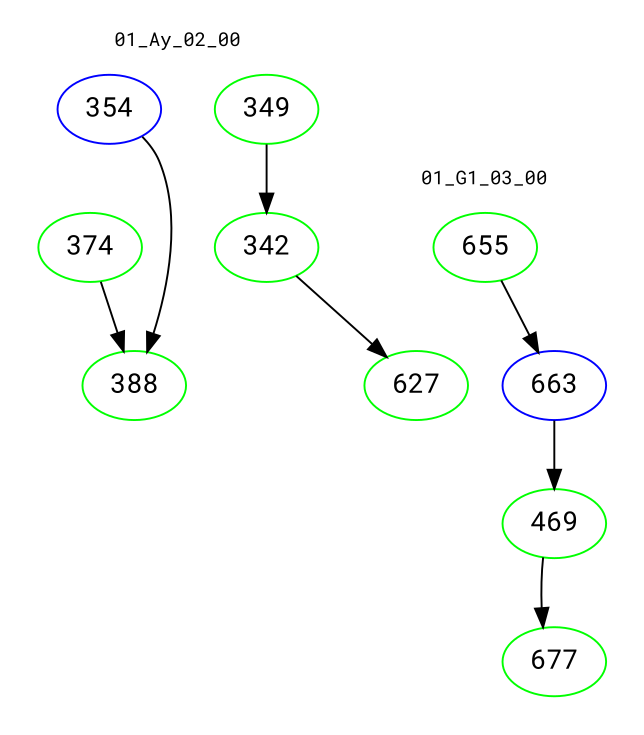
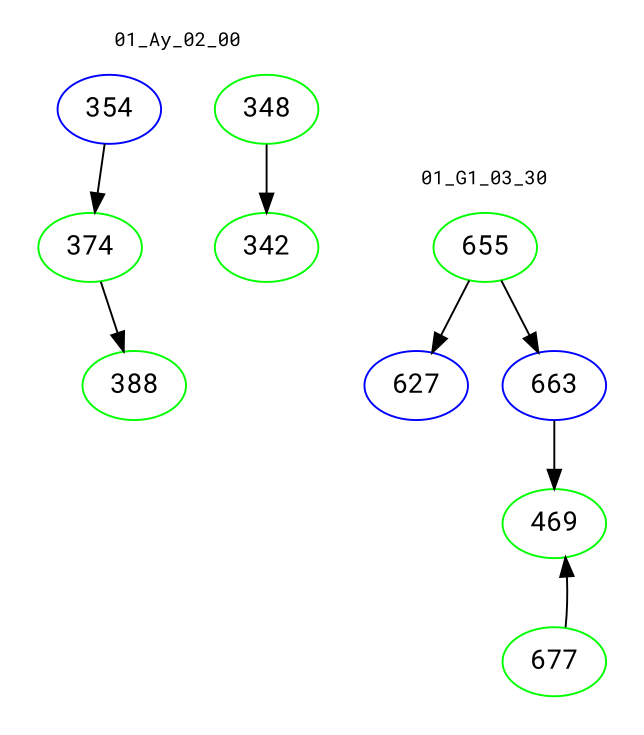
node "349": label "349" -> "348"
cluster "01_G1_03_00": label "01_G1_03_00" -> "01_G1_03_30"
edge "354" -> "388": now "354" -> "374"
edge "342" -> "627": now "655" -> "627"
node "627": color green -> blue
edge "469" -> "677": reversed
